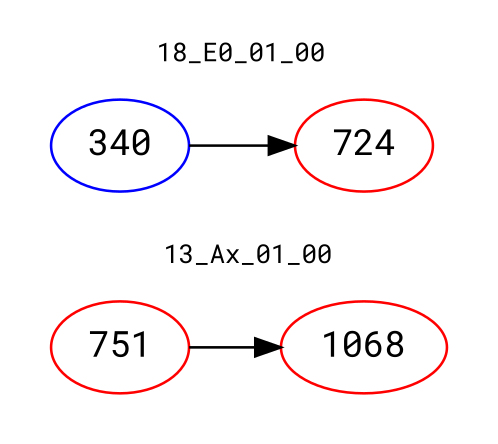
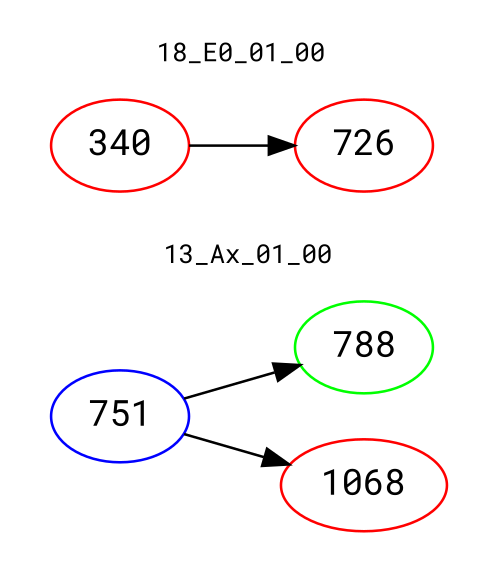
node "340": color blue -> red
node "724": label "724" -> "726"
node "751": color red -> blue
node "788": added
